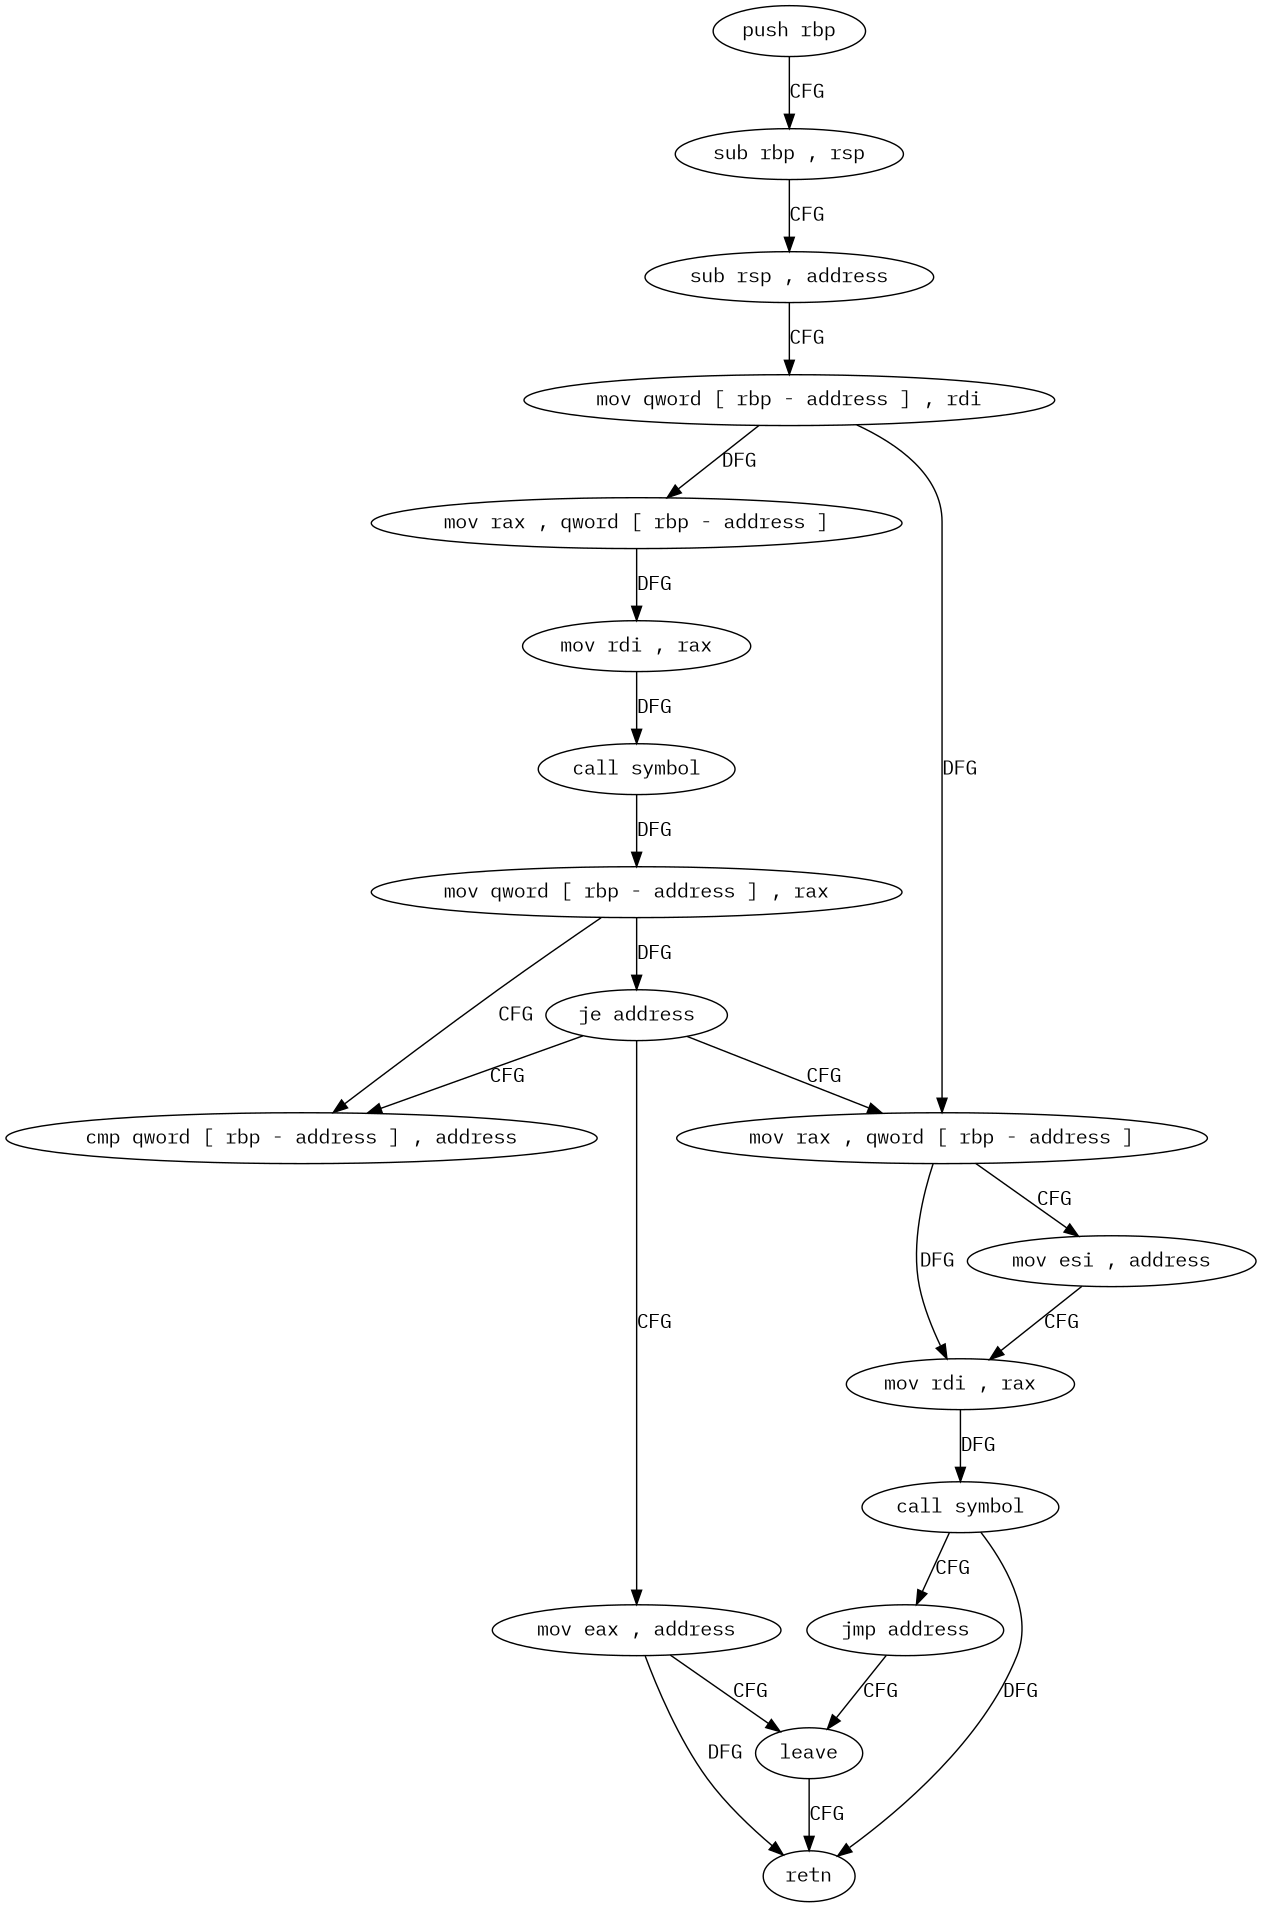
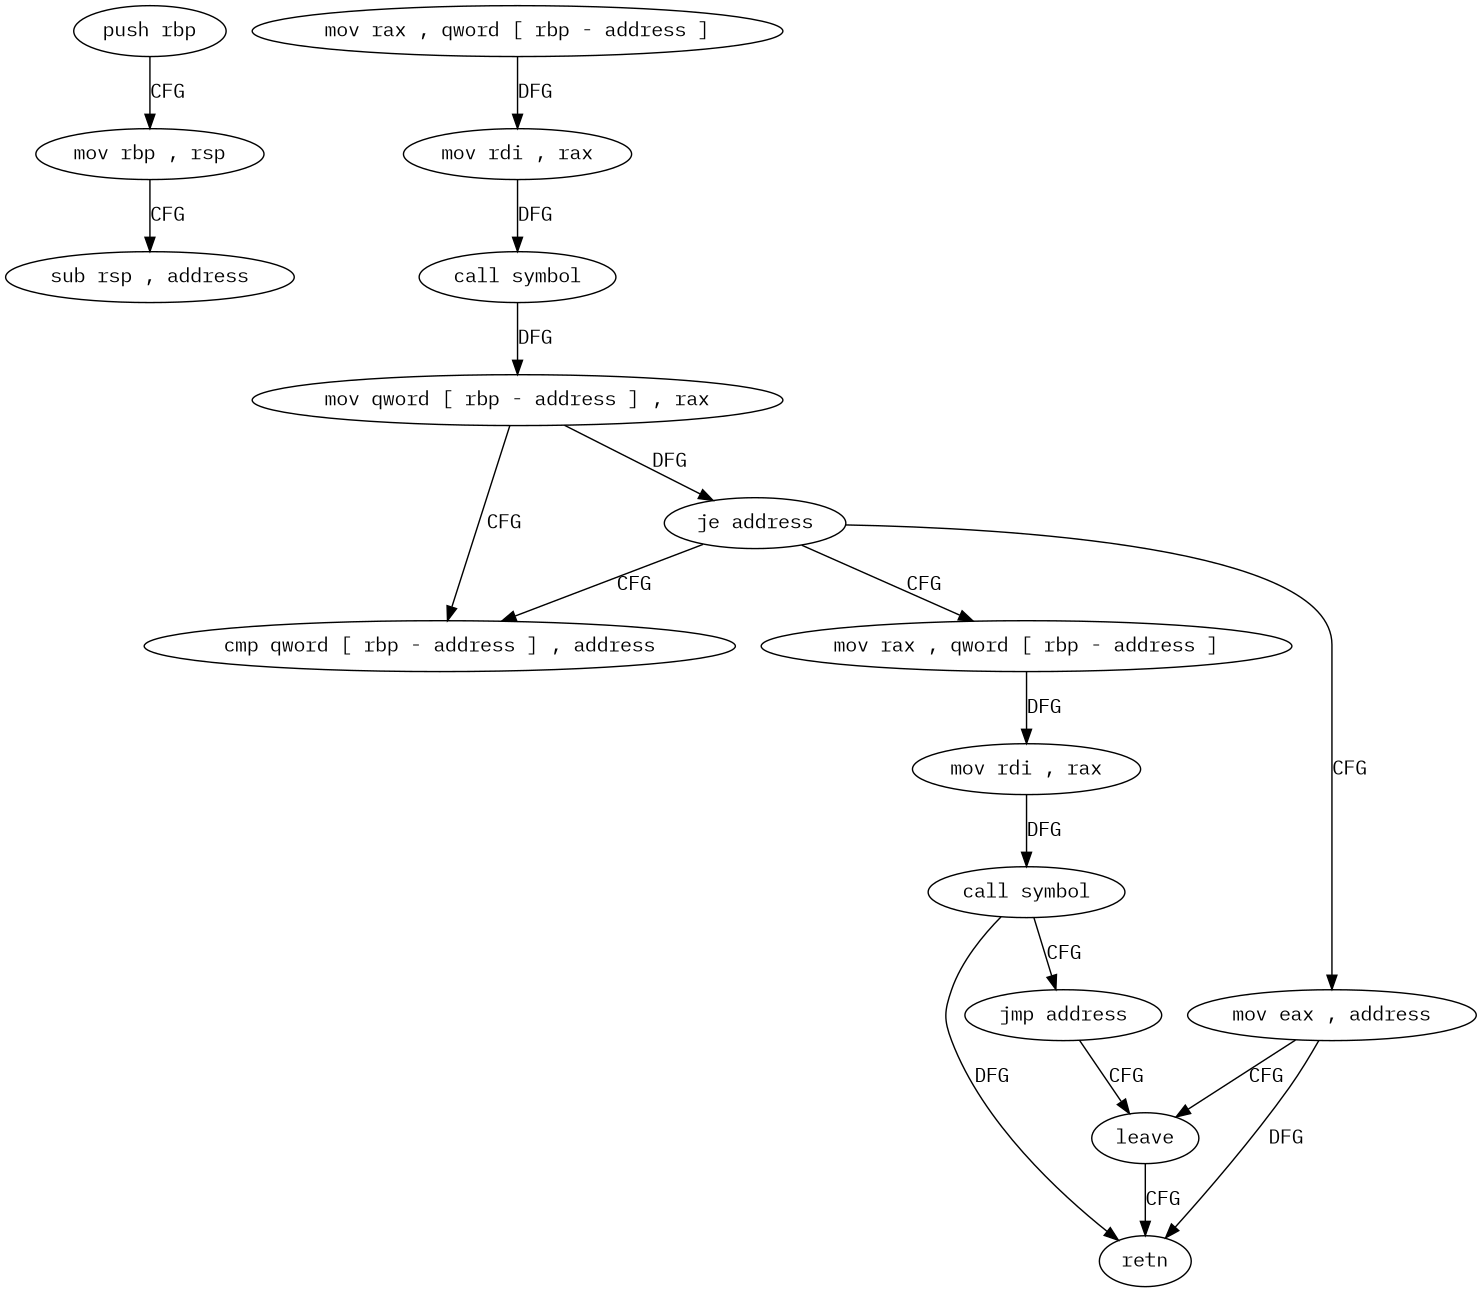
node "sub rbp , rsp": label "sub rbp , rsp" -> "mov rbp , rsp"
node "mov qword [ rbp - address ] , rdi": removed
node "mov esi , address": removed
